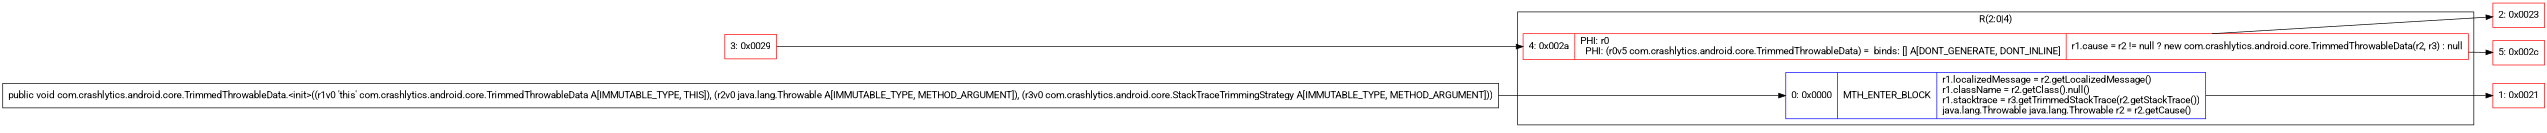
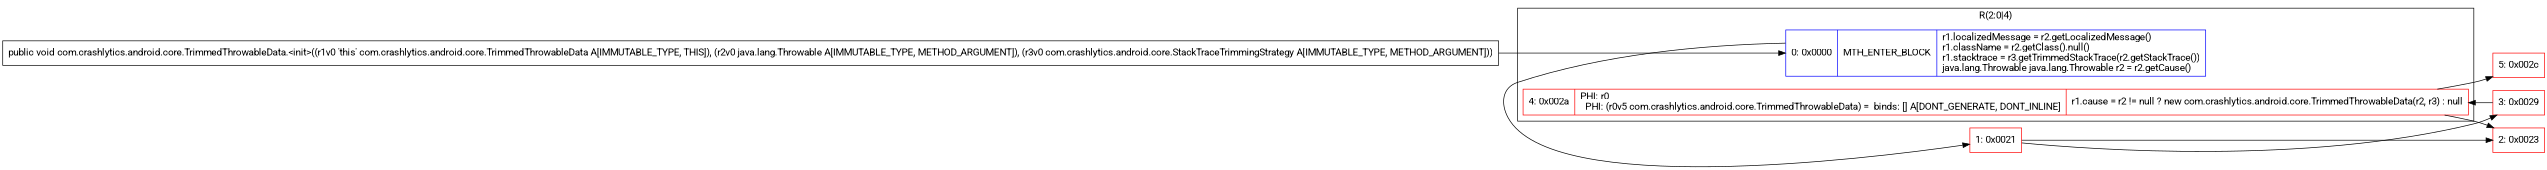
edge "1: 0x0021" -> "2: 0x0023": added
edge "1: 0x0021" -> "3: 0x0029": added
